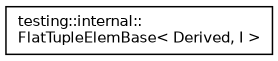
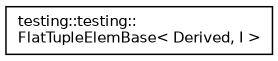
node "testing::internal:: FlatTupleElemBase< Derived, I >": label "testing::internal:: FlatTupleElemBase< Derived, I >" -> "testing::testing:: FlatTupleElemBase< Derived, I >"
